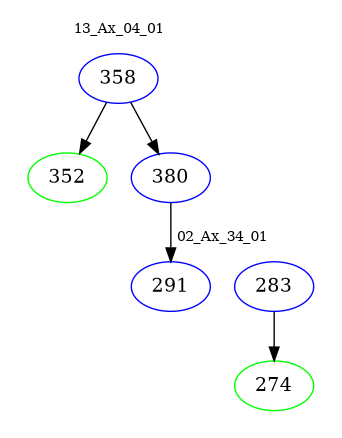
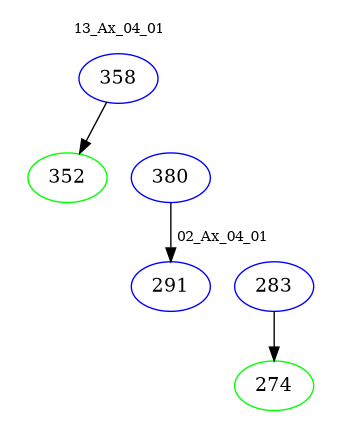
edge "358" -> "380": removed
cluster "02_Ax_34_01": label "02_Ax_34_01" -> "02_Ax_04_01"
